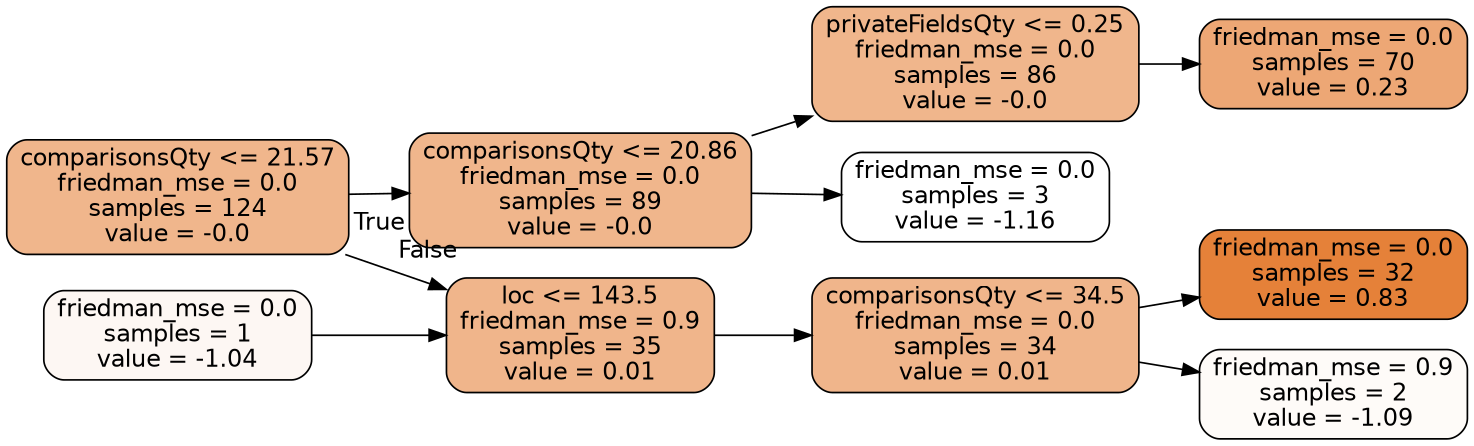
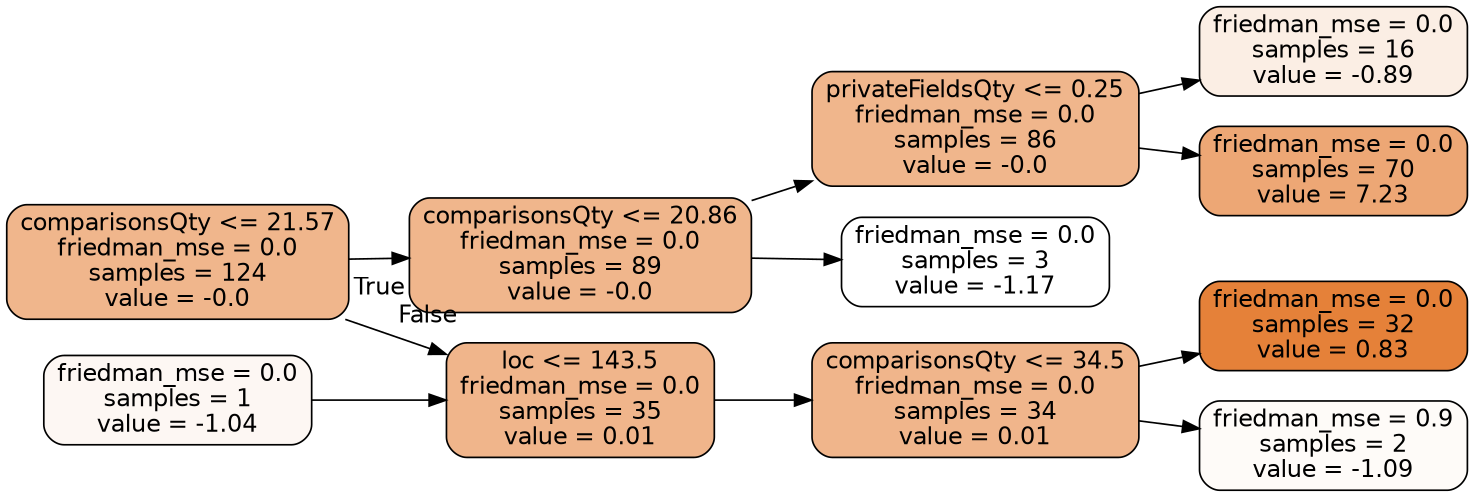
node "friedman_mse = 0.0 samples = 16 value = -0.89": added
node "friedman_mse = 0.0 samples = 70 value = 0.23": label "friedman_mse = 0.0 samples = 70 value = 0.23" -> "friedman_mse = 0.0 samples = 70 value = 7.23"
node "friedman_mse = 0.0 samples = 3 value = -1.16": label "friedman_mse = 0.0 samples = 3 value = -1.16" -> "friedman_mse = 0.0 samples = 3 value = -1.17"
node "loc <= 143.5 friedman_mse = 0.9 samples = 35 value = 0.01": label "loc <= 143.5 friedman_mse = 0.9 samples = 35 value = 0.01" -> "loc <= 143.5 friedman_mse = 0.0 samples = 35 value = 0.01"
